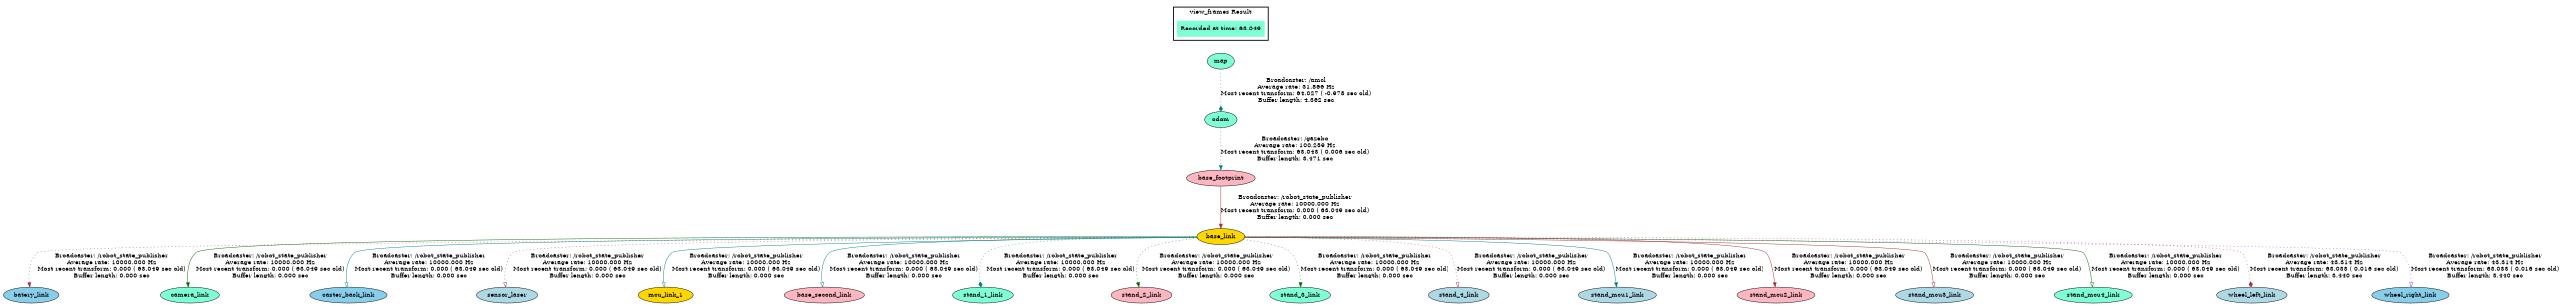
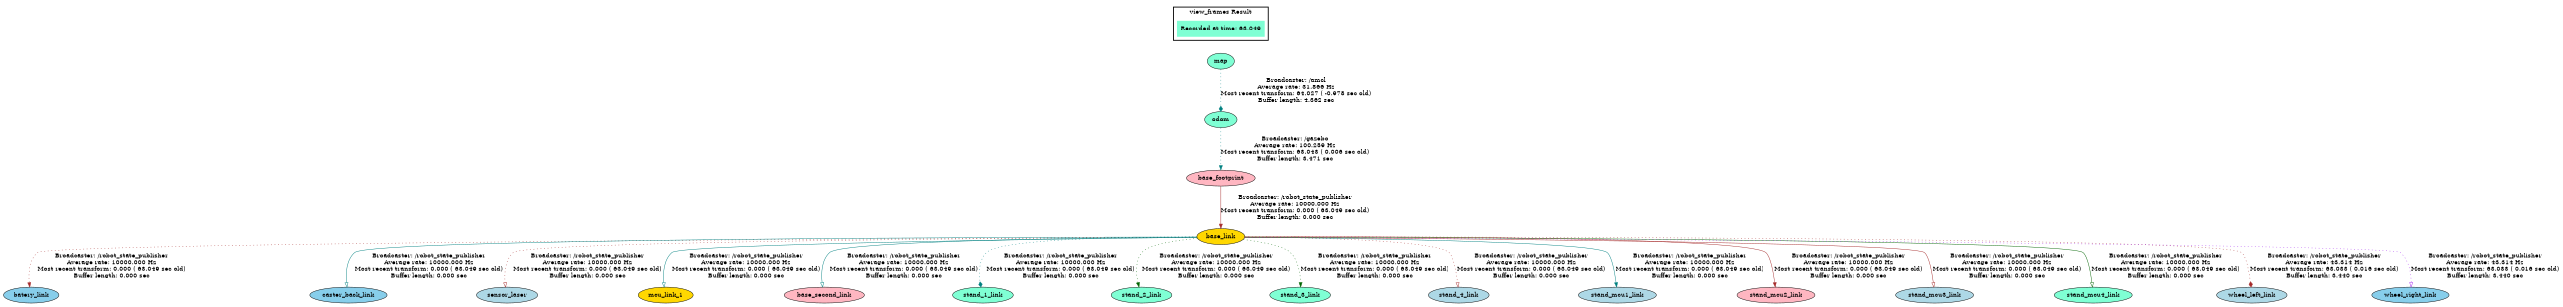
node "camera_link": removed
node "stand_2_link": fillcolor lightpink -> aquamarine
